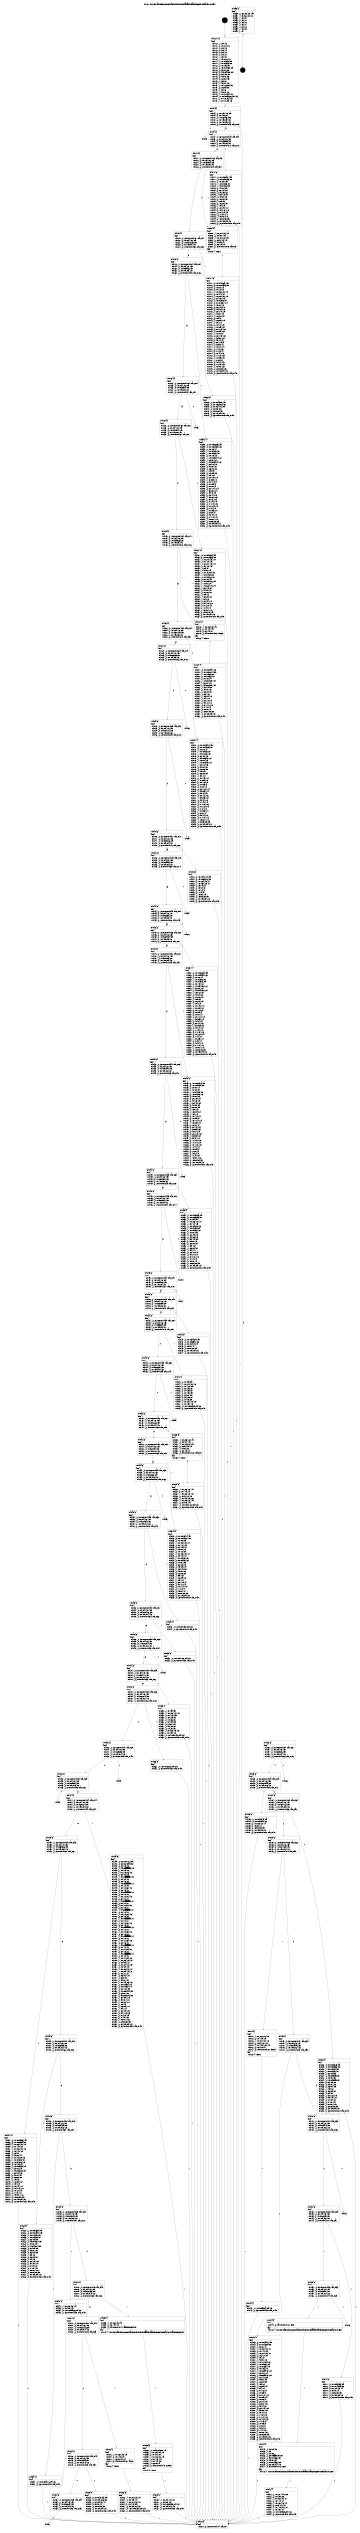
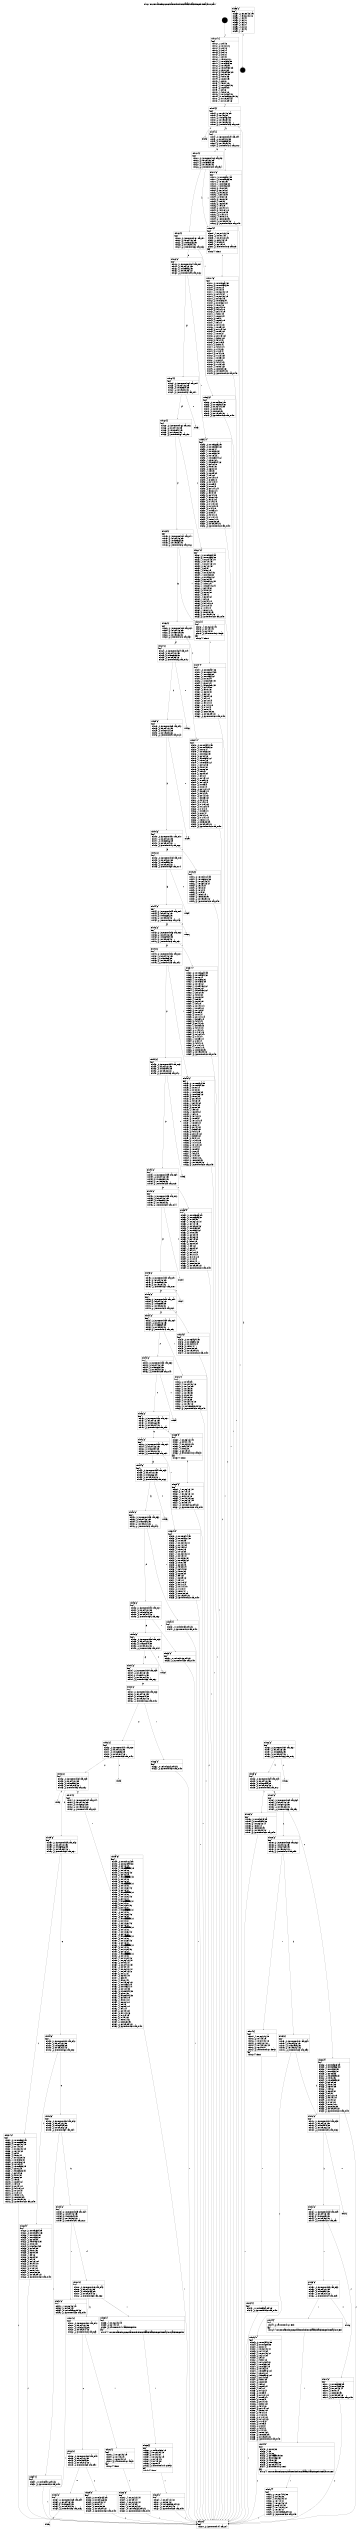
node "0x4025b6 [42]": removed
edge "0x401b74 [28]" -> "0x401b90 [28]": now "0x401b58 [28]" -> "0x401b90 [28]"
